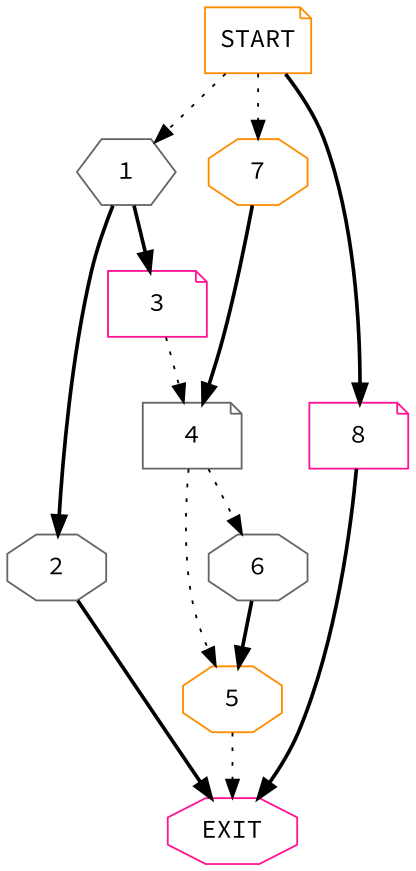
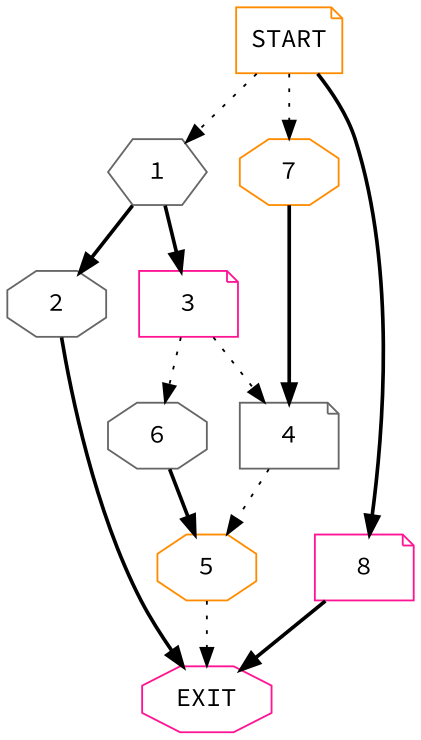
edge "4" -> "6": now "3" -> "6"
